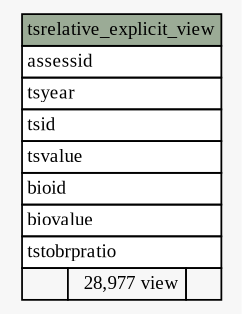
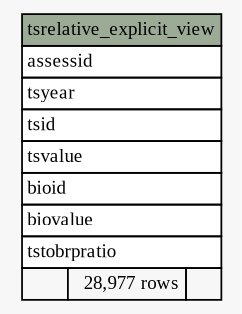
node "tsrelative_explicit_view": text "28,977 view" -> "28,977 rows"
